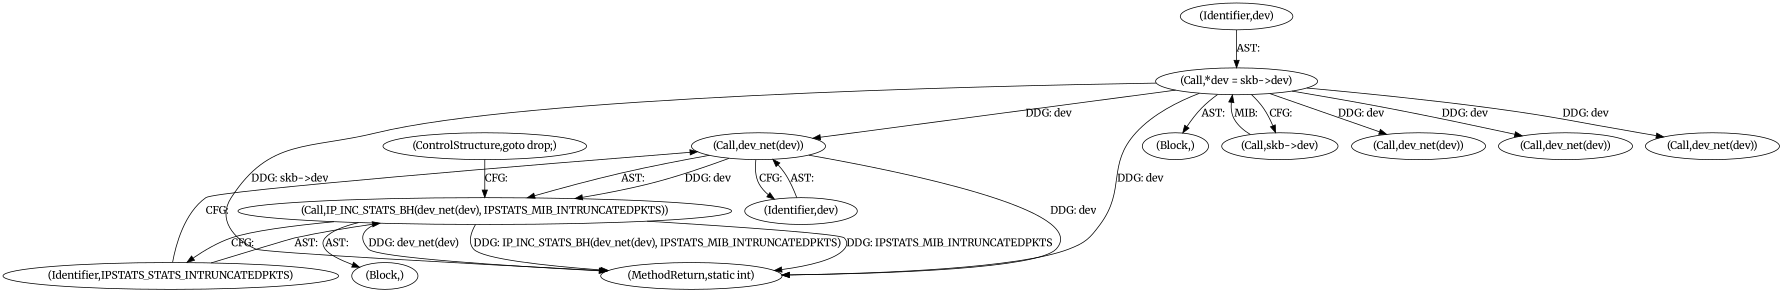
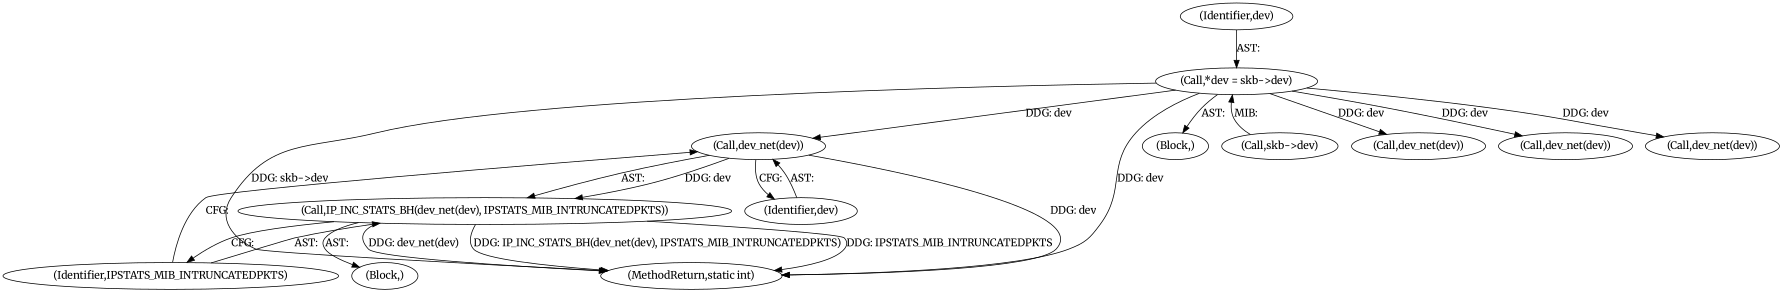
edge "(Call,*dev = skb->dev)" -> "(Call,skb->dev)": removed, label "CFG:"
node "(ControlStructure,goto drop;)": removed
node "(Identifier,IPSTATS_STATS_INTRUNCATEDPKTS)": label "(Identifier,IPSTATS_STATS_INTRUNCATEDPKTS)" -> "(Identifier,IPSTATS_MIB_INTRUNCATEDPKTS)"
